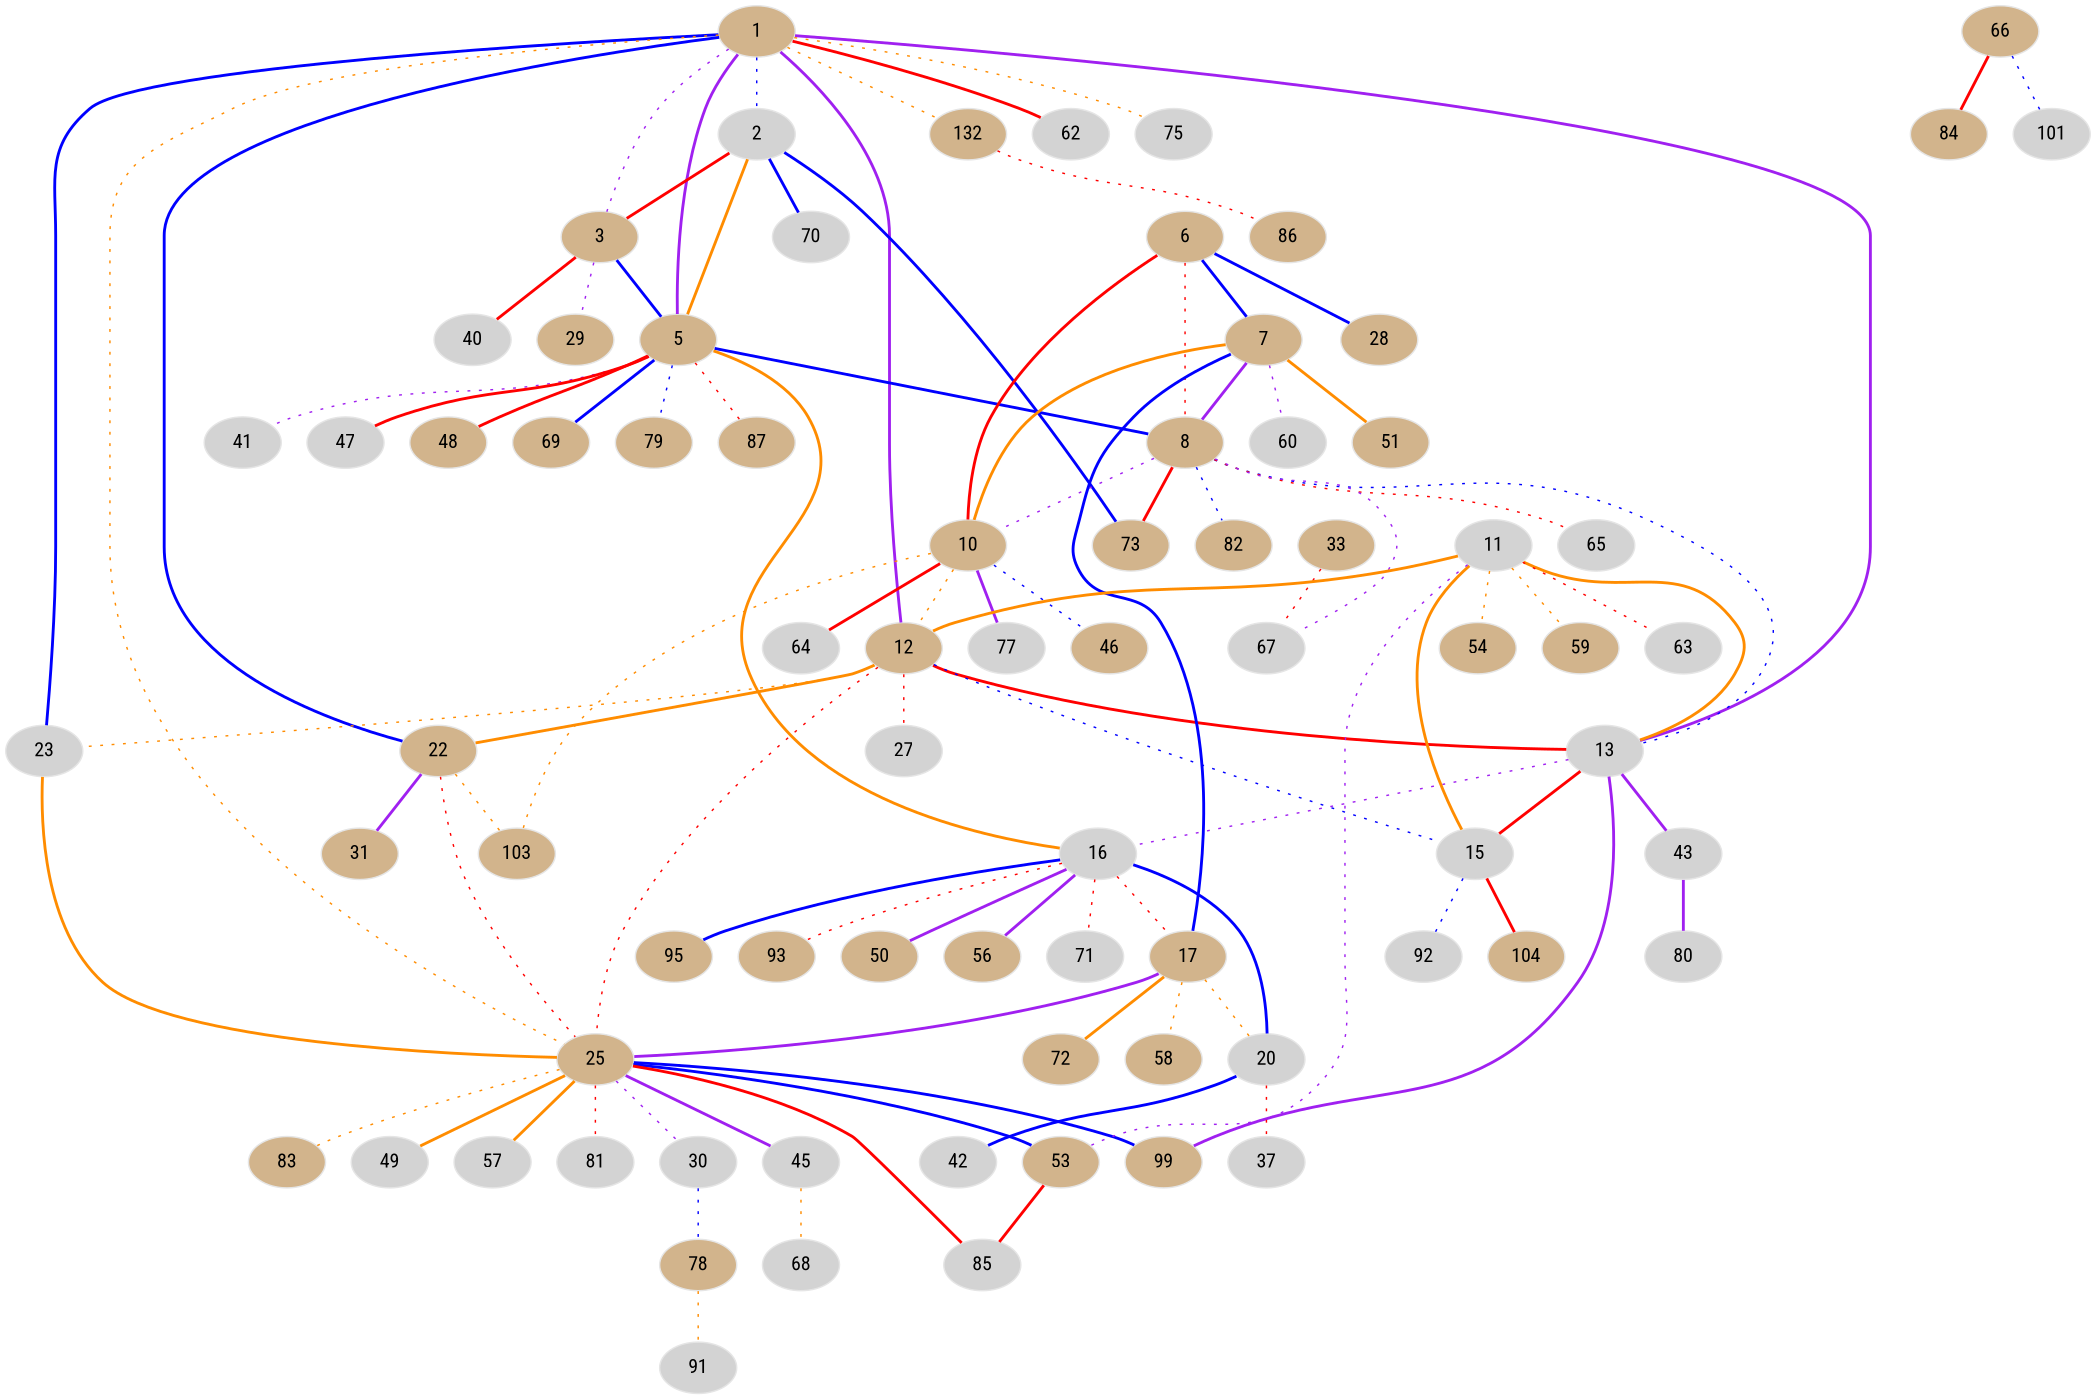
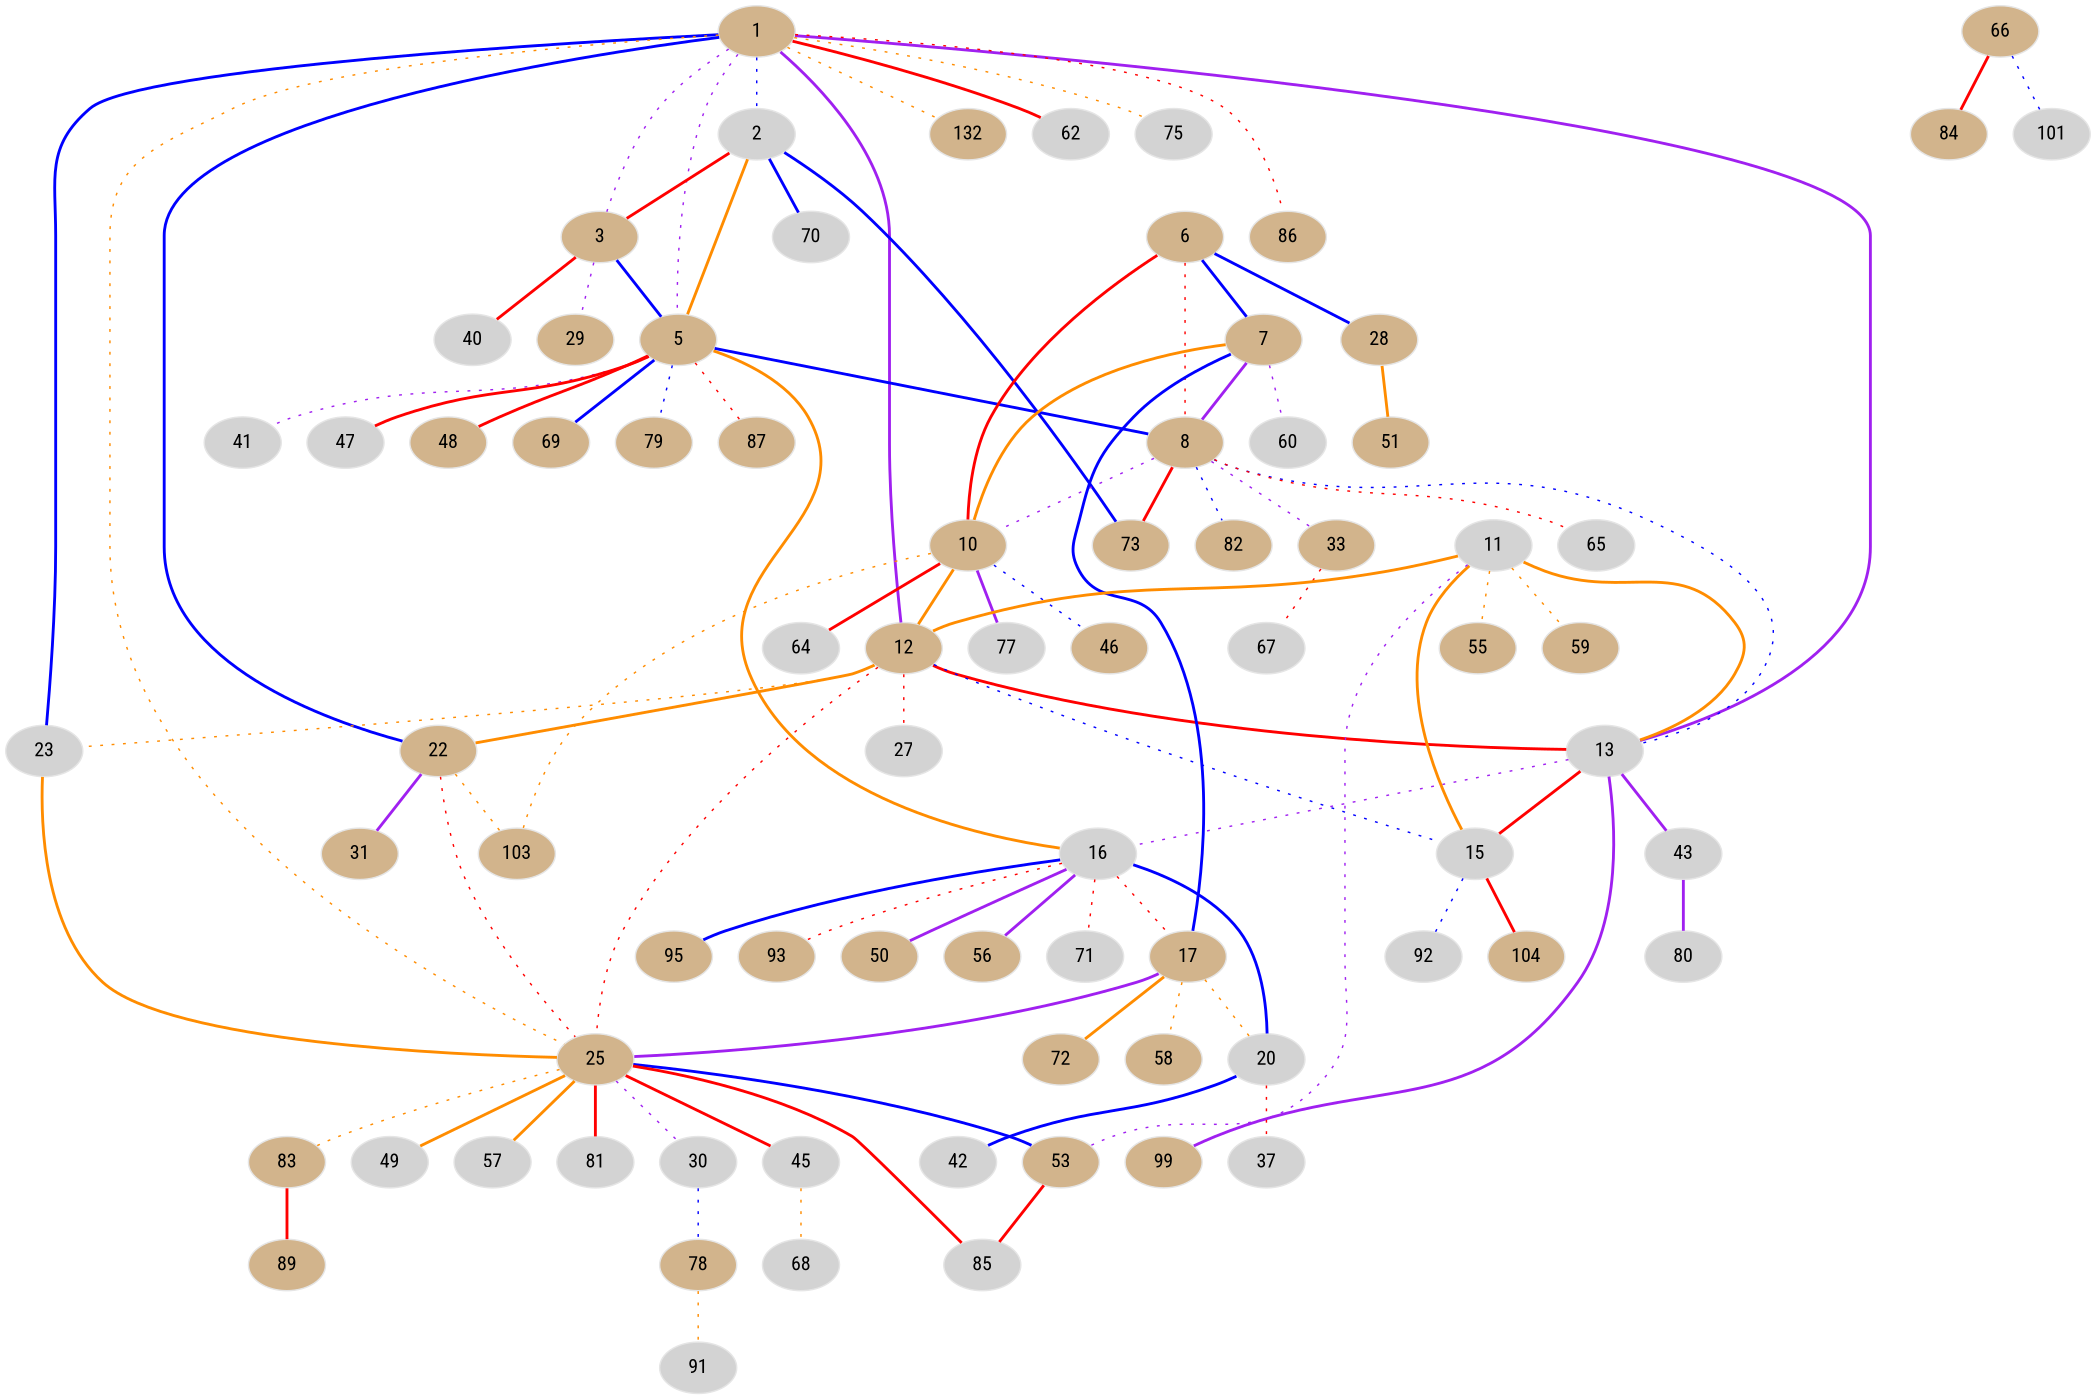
edge "1" -- "5": style bold -> dotted
edge "132" -- "86": now "1" -- "86"
edge "7" -- "51": now "28" -- "51"
edge "8" -- "67": now "8" -- "33"
edge "10" -- "12": style dotted -> bold
node "54": label "54" -> "55"
node "63": removed
edge "25" -- "99": removed
edge "25" -- "81": style dotted -> bold
edge "25" -- "45": color purple -> red
node "89": added
